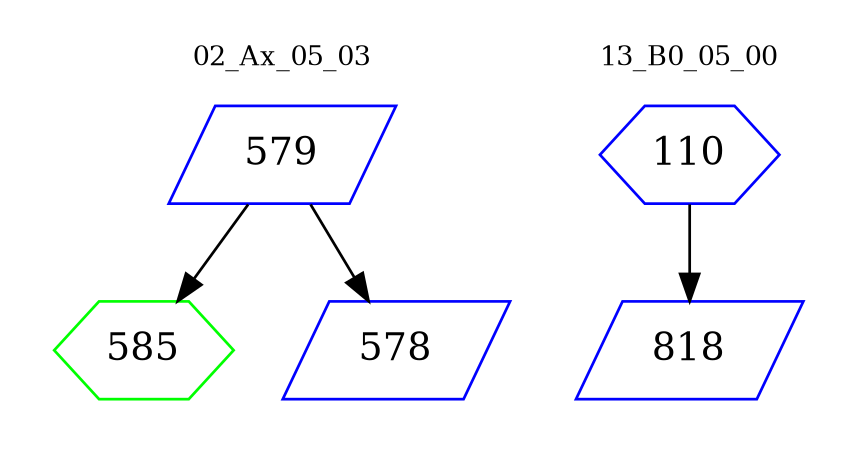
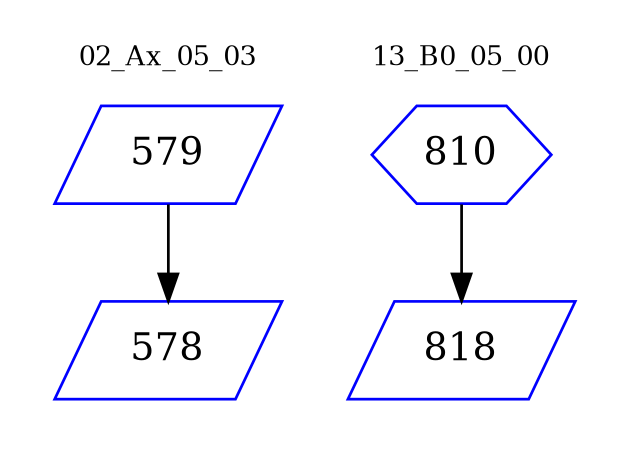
node "110": label "110" -> "810"
node "585": removed
